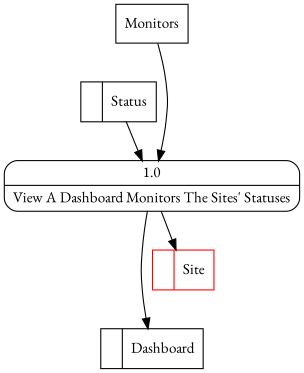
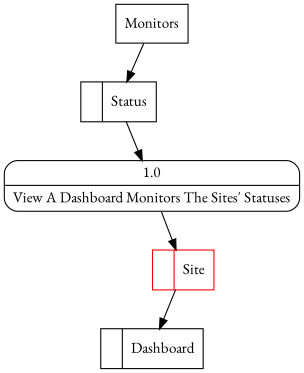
edge "Monitors" -> "1.0": now "Monitors" -> "Status"
edge "1.0" -> "Dashboard": now "Site" -> "Dashboard"
